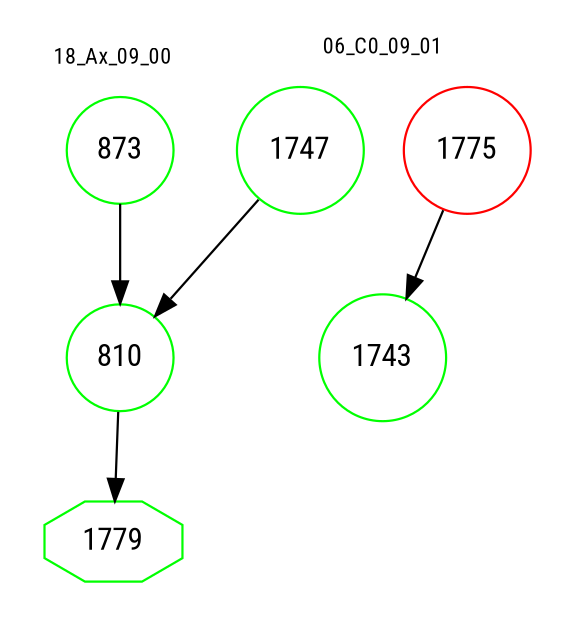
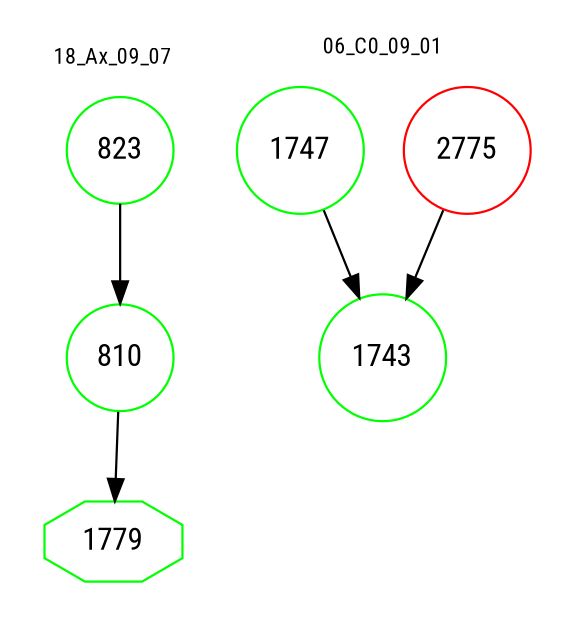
cluster "18_Ax_09_00": label "18_Ax_09_00" -> "18_Ax_09_07"
node "873": label "873" -> "823"
node "1775": label "1775" -> "2775"
edge "1747" -> "810": now "1747" -> "1743"
